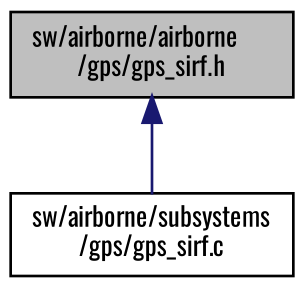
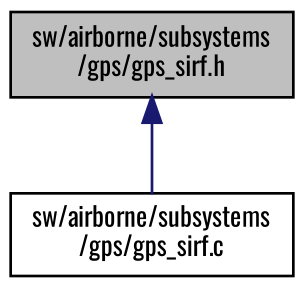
node "sw/airborne/airborne /gps/gps_sirf.h": label "sw/airborne/airborne /gps/gps_sirf.h" -> "sw/airborne/subsystems /gps/gps_sirf.h"
